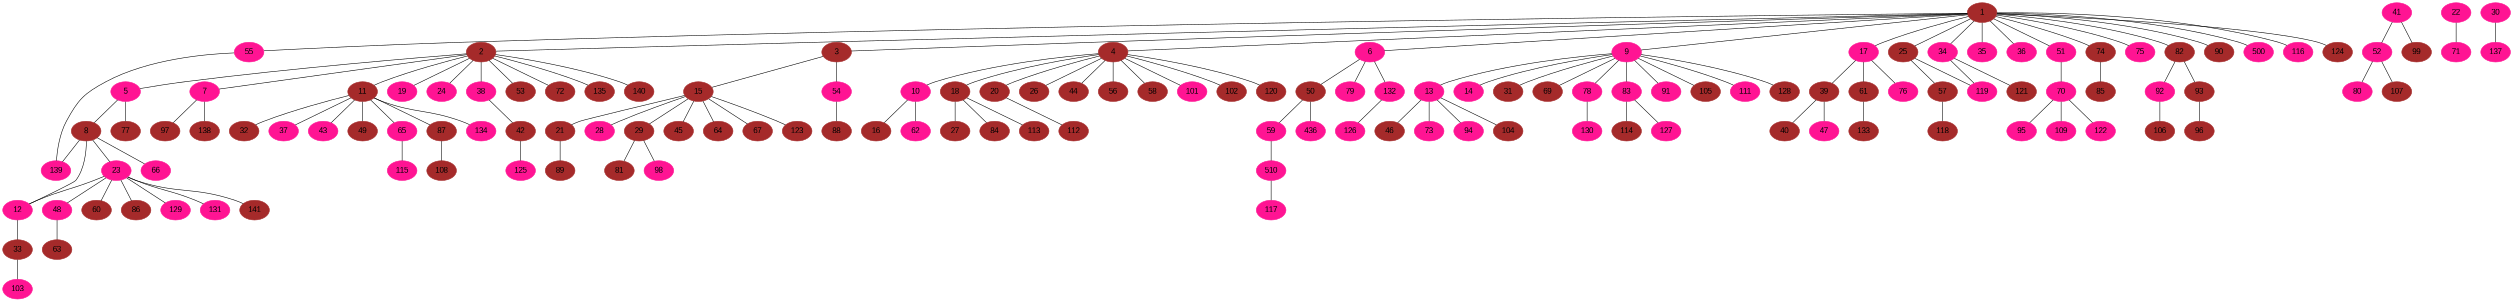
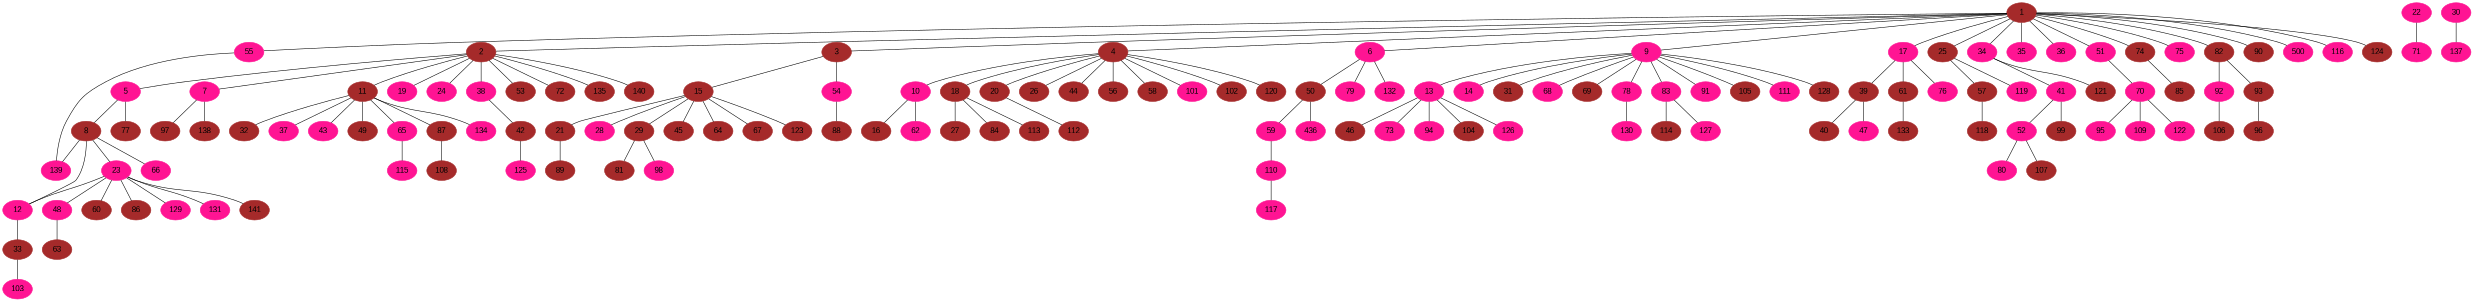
edge "34" -- "119": now "34" -- "41"
node "68": added
edge "132" -- "126": now "13" -- "126"
node "510": label "510" -> "110"
